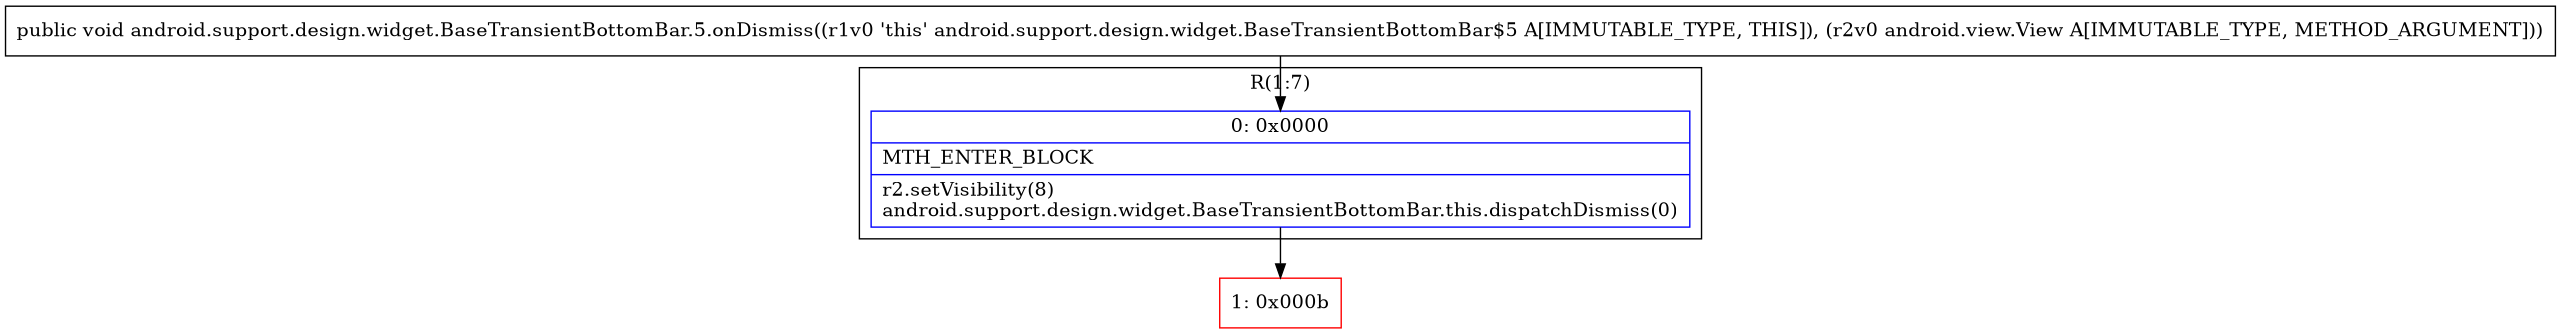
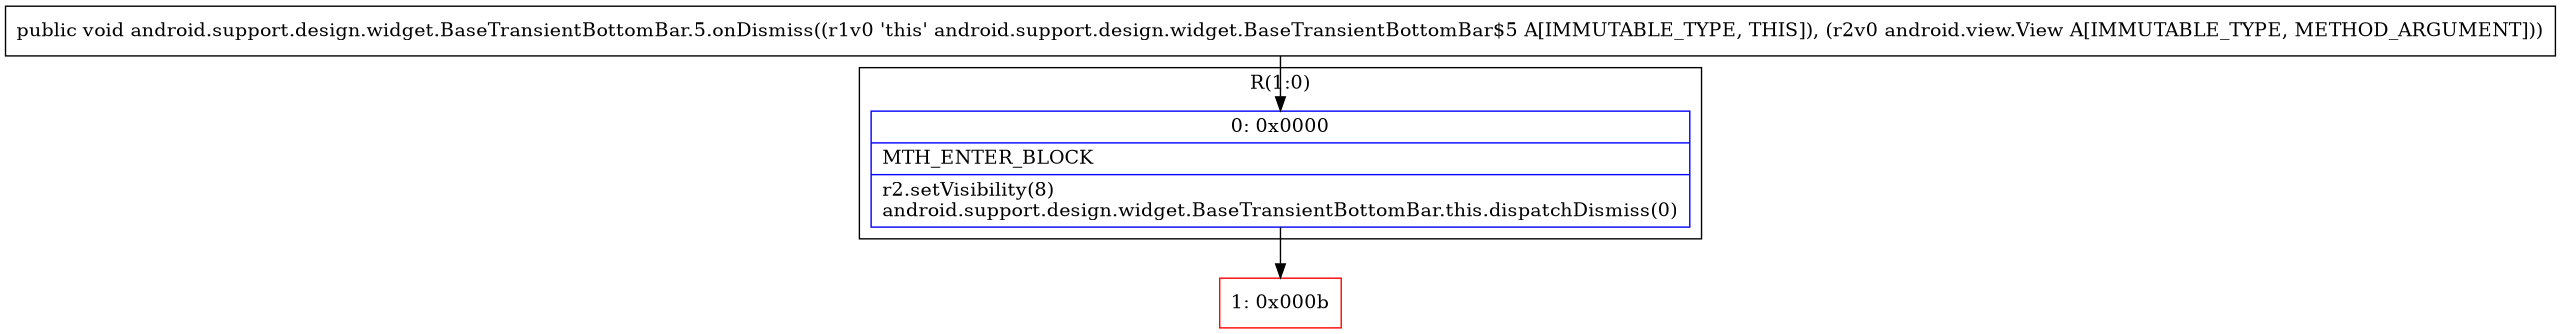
cluster "R(1:7)": label "R(1:7)" -> "R(1:0)"
